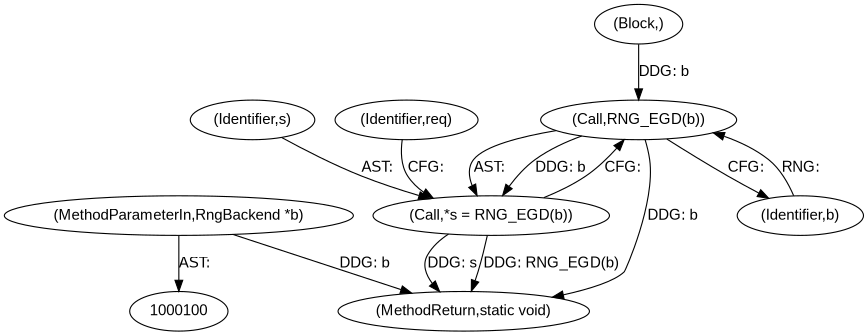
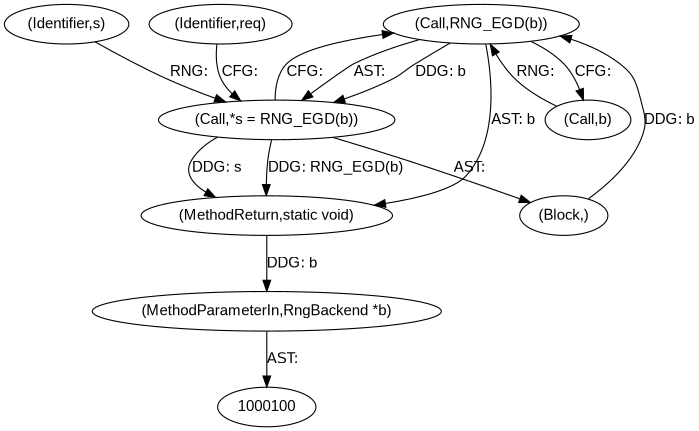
edge "(Call,*s = RNG_EGD(b))" -> "(Block,)": added, label "AST:"
edge "(Identifier,s)" -> "(Call,*s = RNG_EGD(b))": label "AST: " -> "RNG: "
edge "(Call,RNG_EGD(b))" -> "(MethodReturn,static void)": label "DDG: b" -> "AST: b"
node "(Identifier,b)": label "(Identifier,b)" -> "(Call,b)"
edge "(MethodParameterIn,RngBackend *b)" -> "(MethodReturn,static void)": reversed
